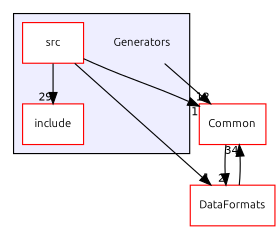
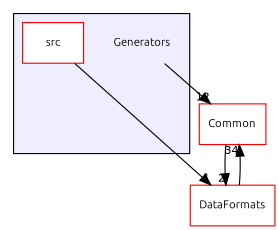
edge "src" -> "Common": removed
node "include": removed
